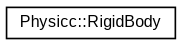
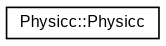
node "Physicc::RigidBody": label "Physicc::RigidBody" -> "Physicc::Physicc"
